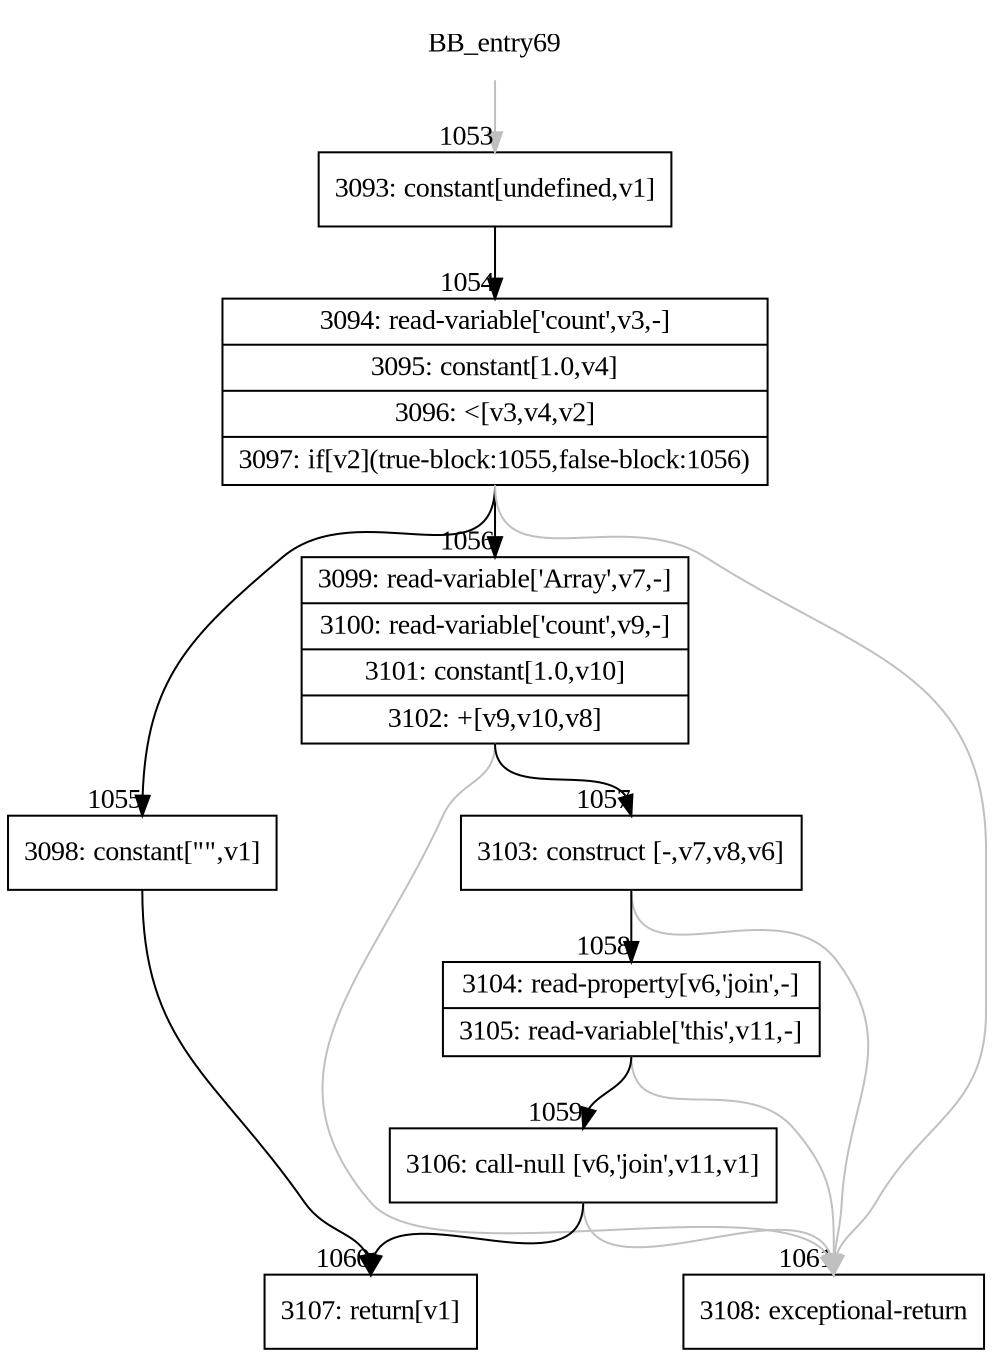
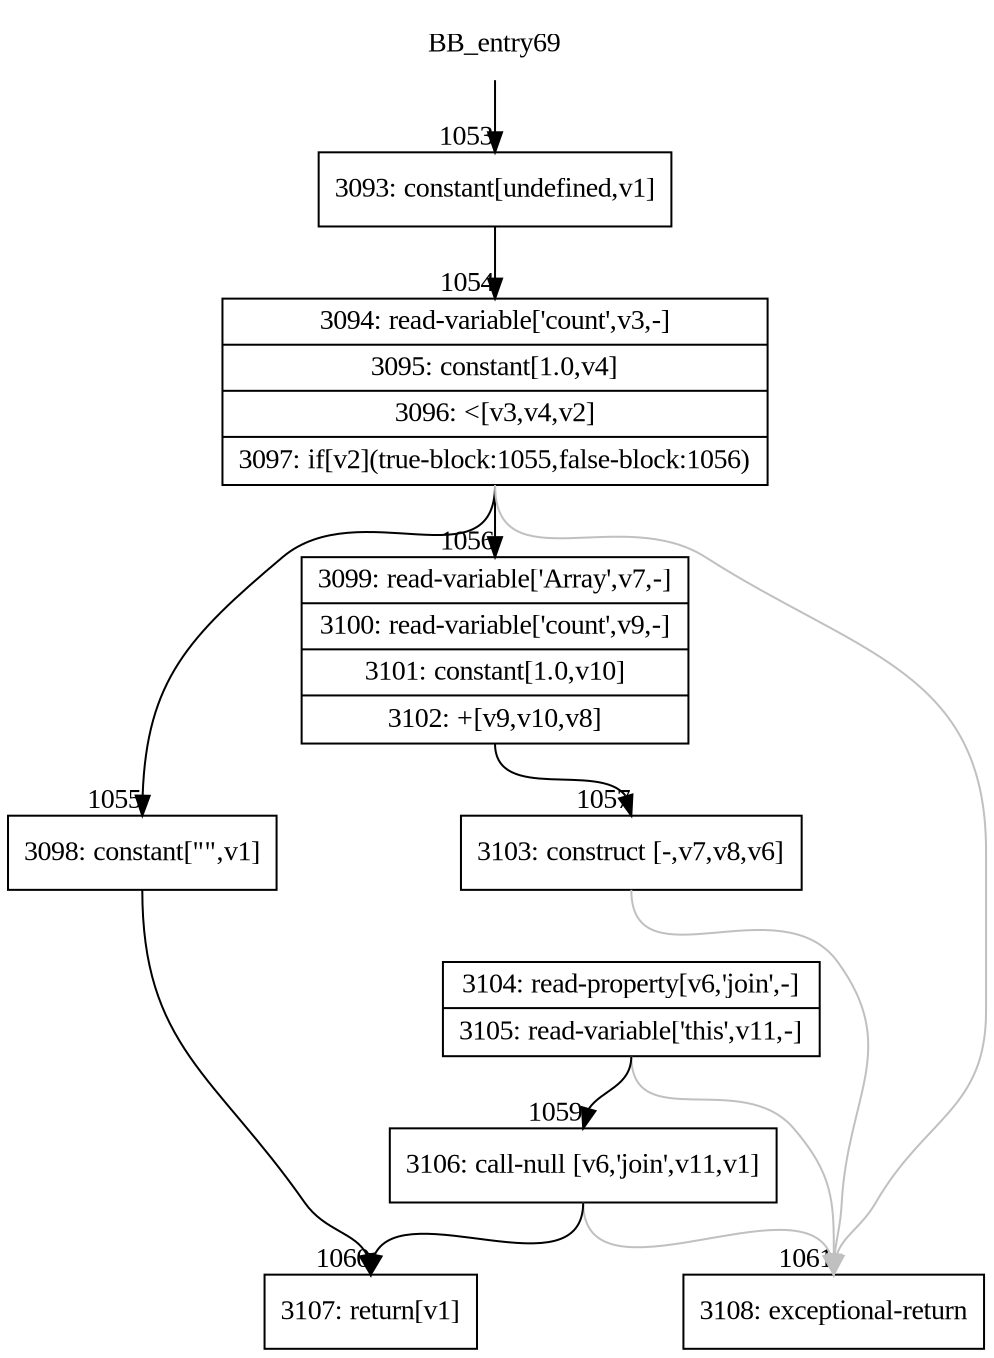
edge "BB_entry69" -> "3093: constant[undefined,v1]": color gray -> black
edge "3103: construct [-,v7,v8,v6]" -> "3104: read-property[v6,'join',-]": removed
edge "3099: read-variable['Array',v7,-]" -> "3108: exceptional-return": removed
